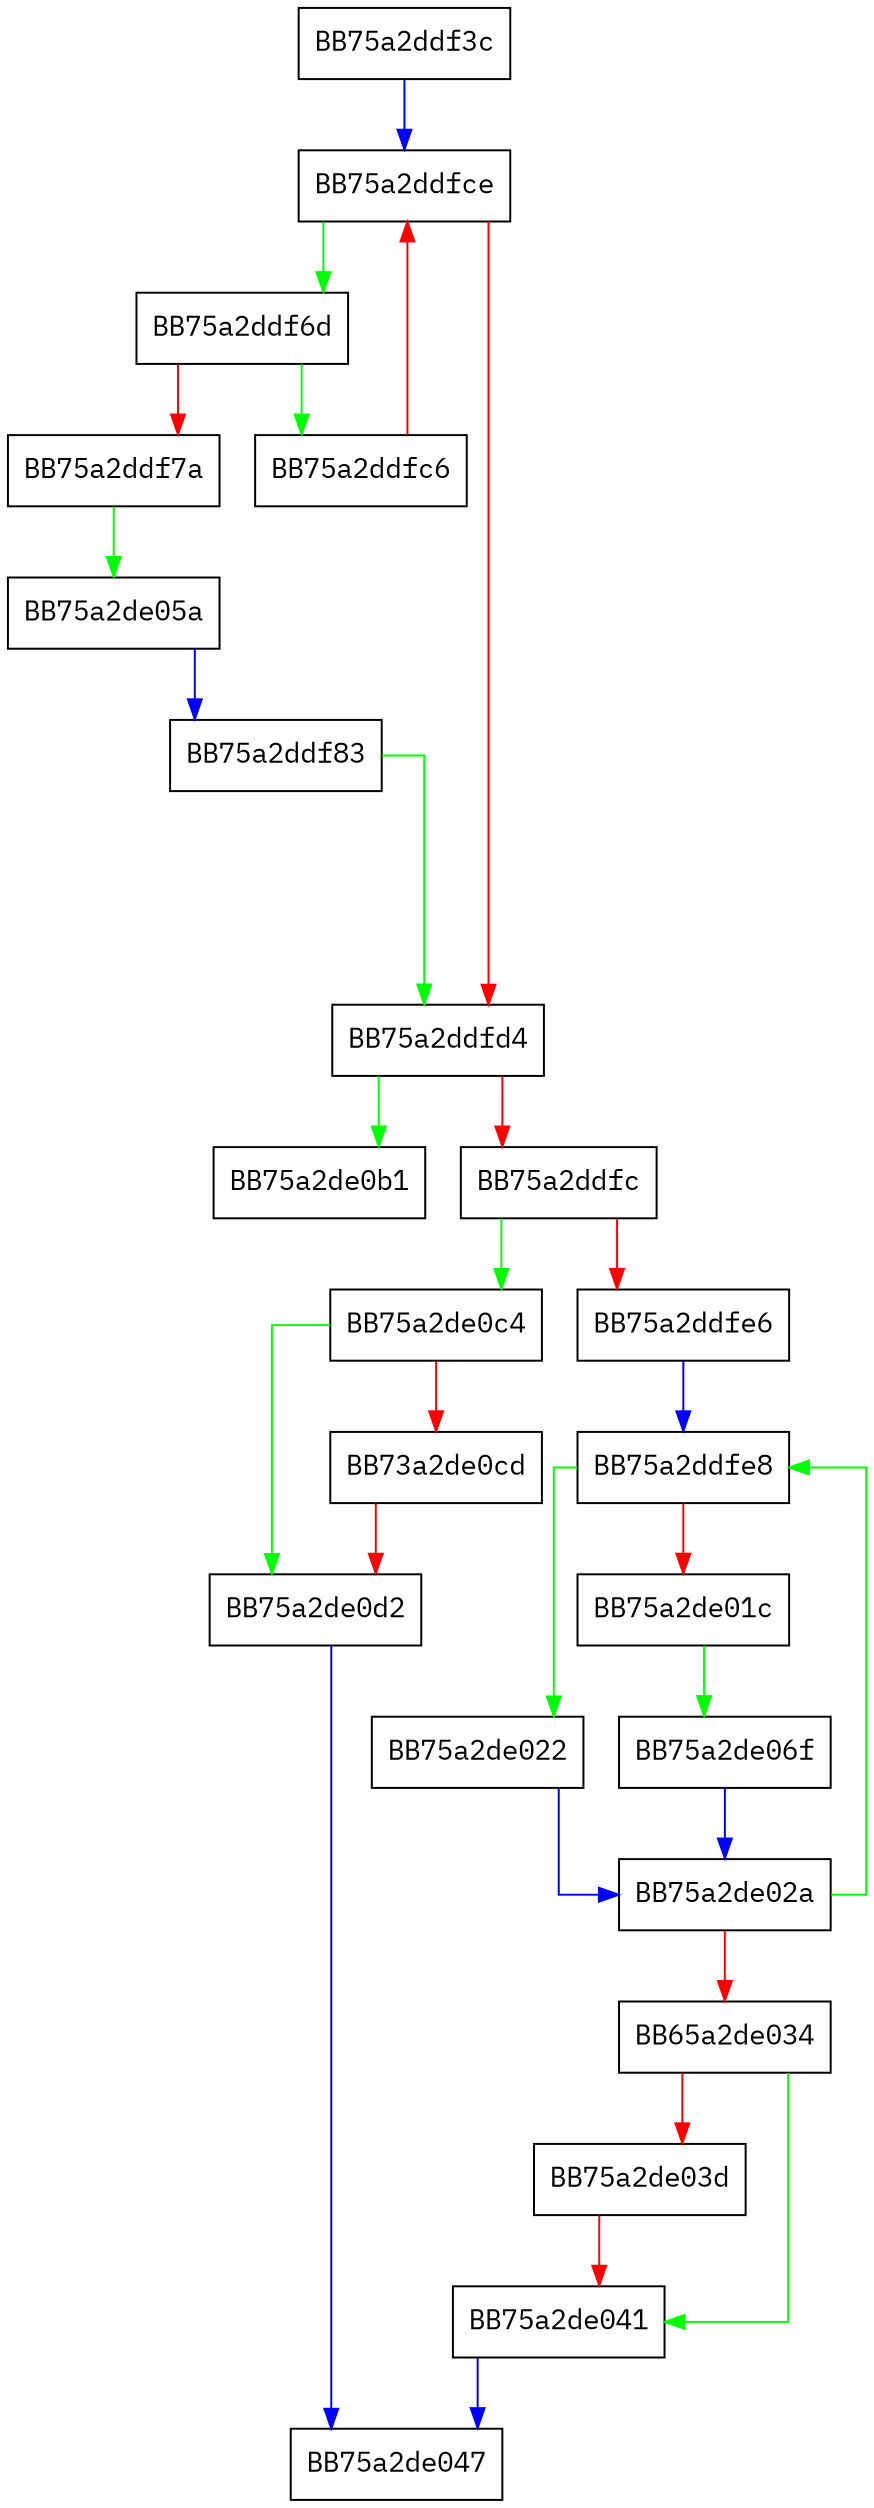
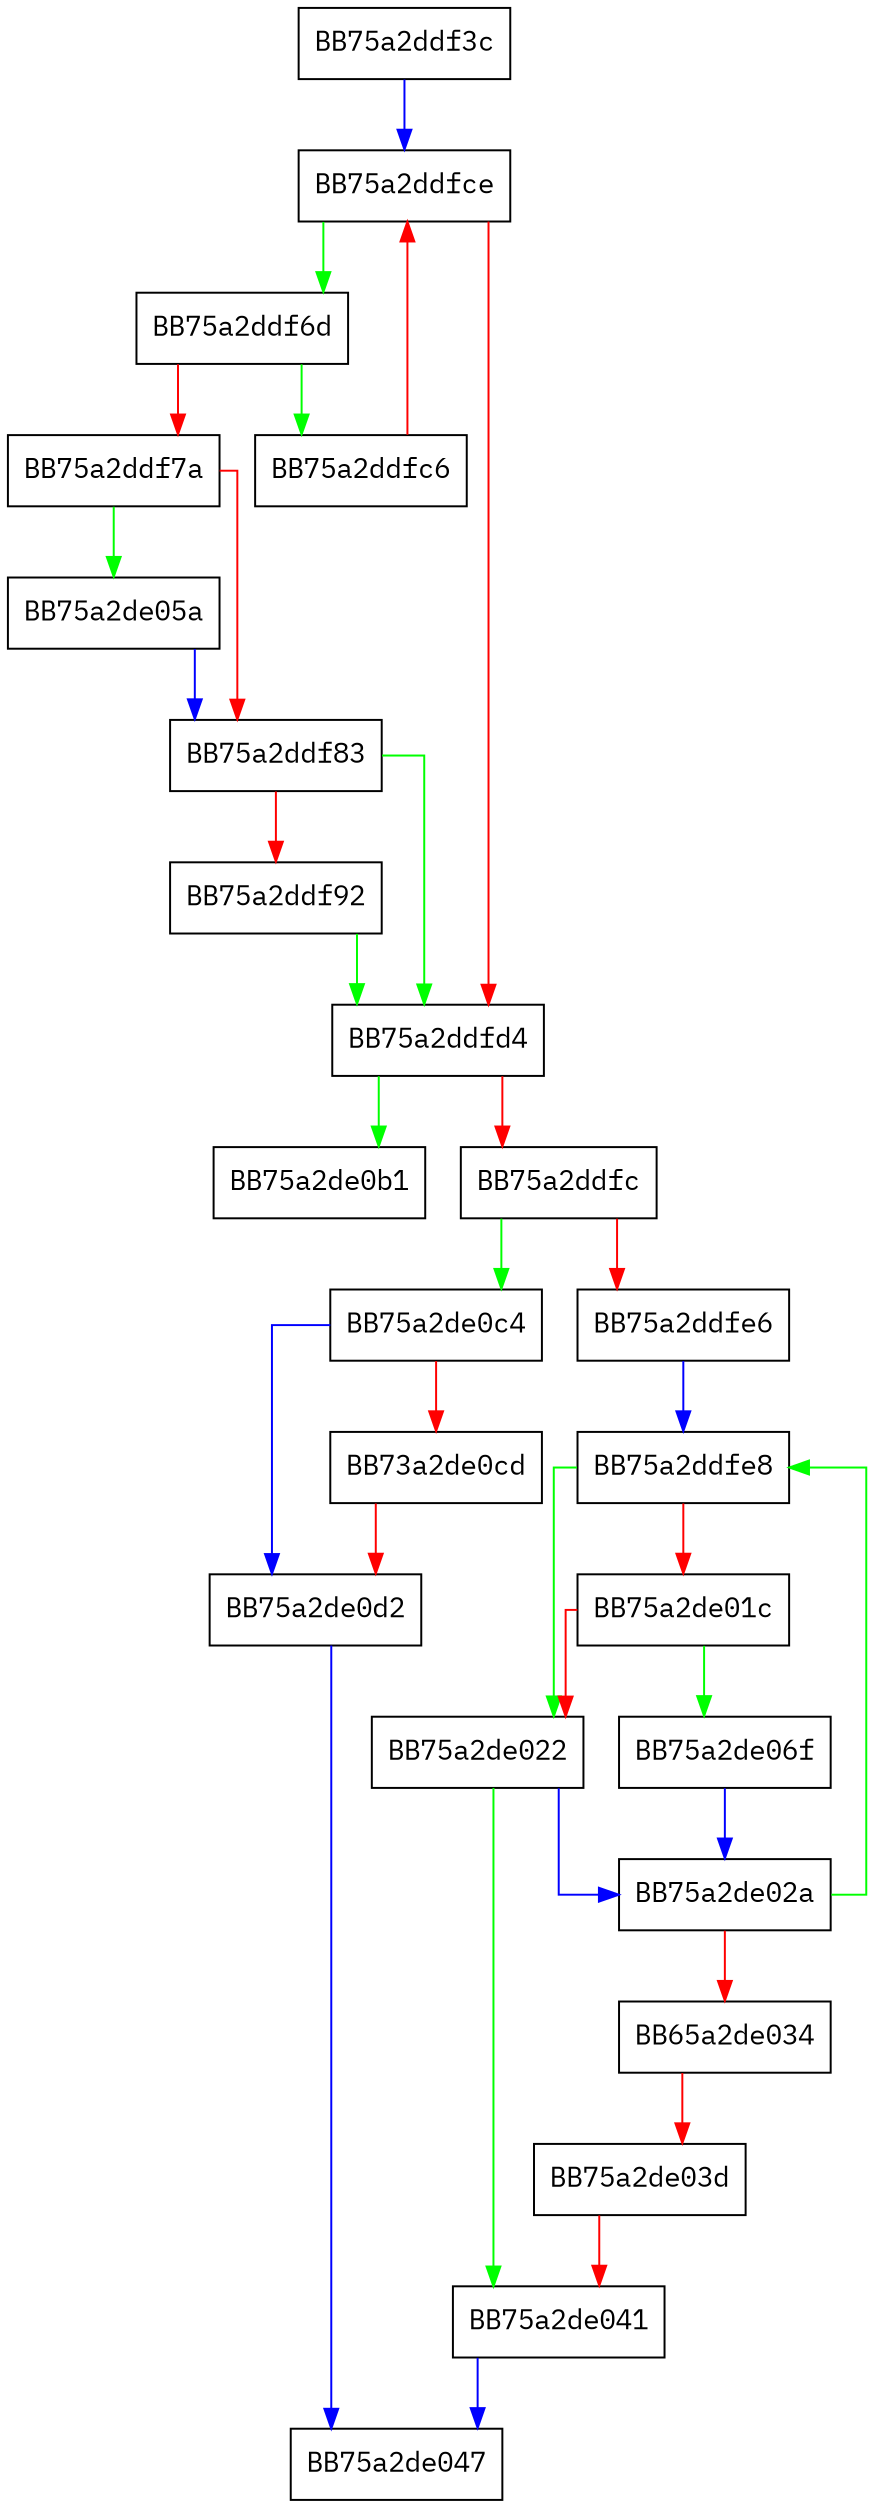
edge "BB75a2ddf7a" -> "BB75a2ddf83": added
node "BB75a2ddf92": added
edge "BB75a2de0c4" -> "BB75a2de0d2": color green -> blue
edge "BB75a2de01c" -> "BB75a2de022": added
edge "BB65a2de034" -> "BB75a2de041": now "BB75a2de022" -> "BB75a2de041"
